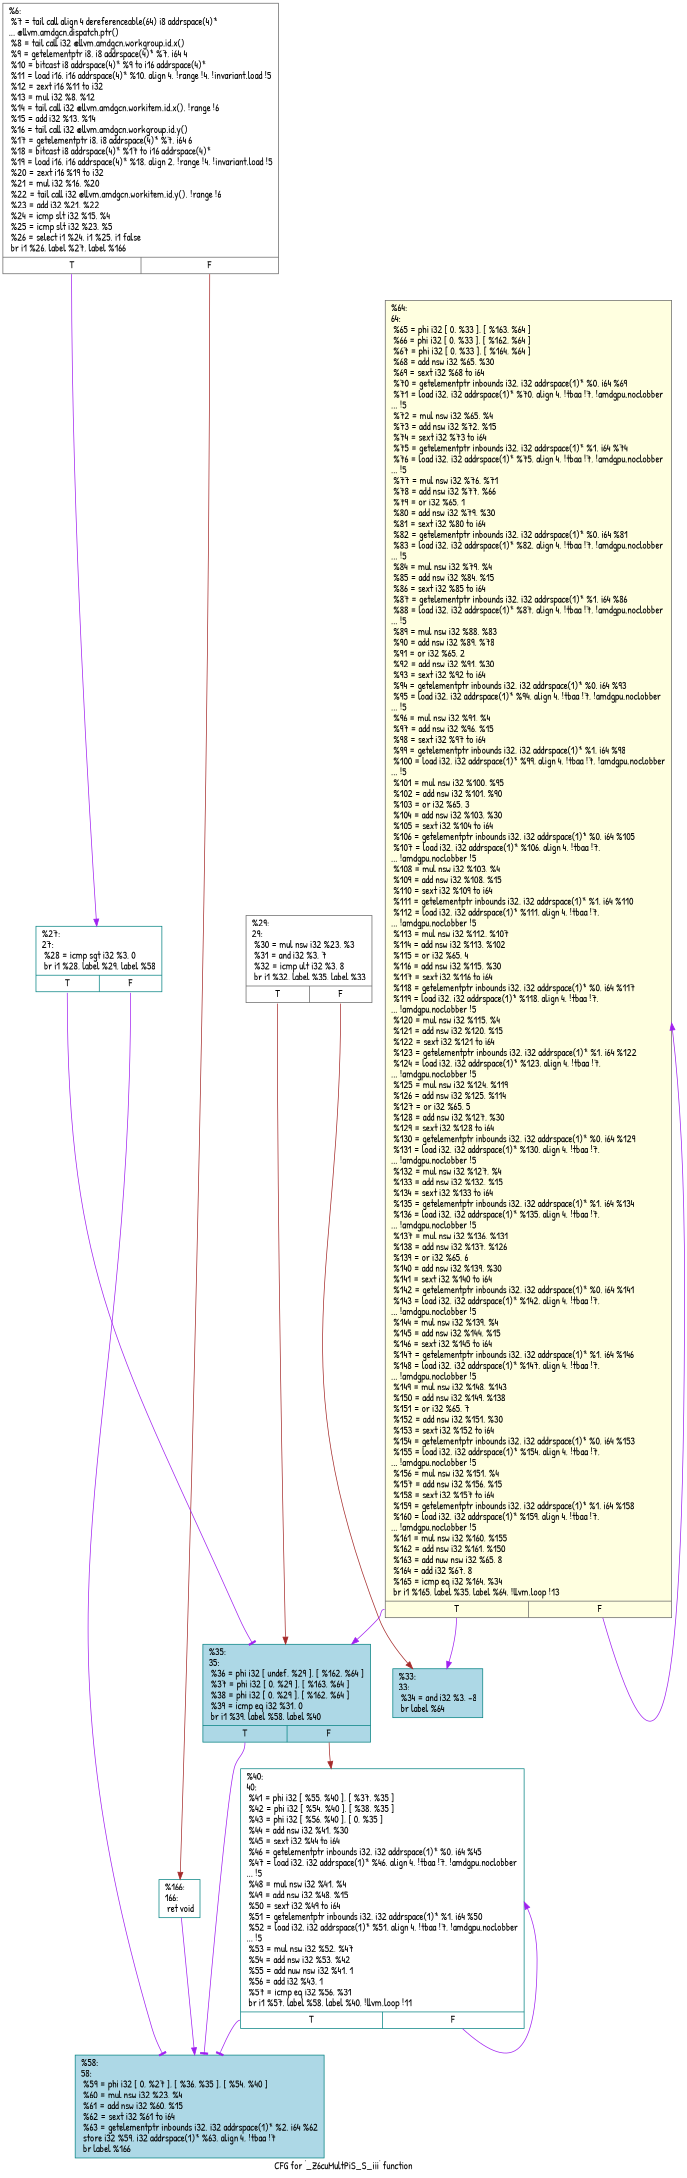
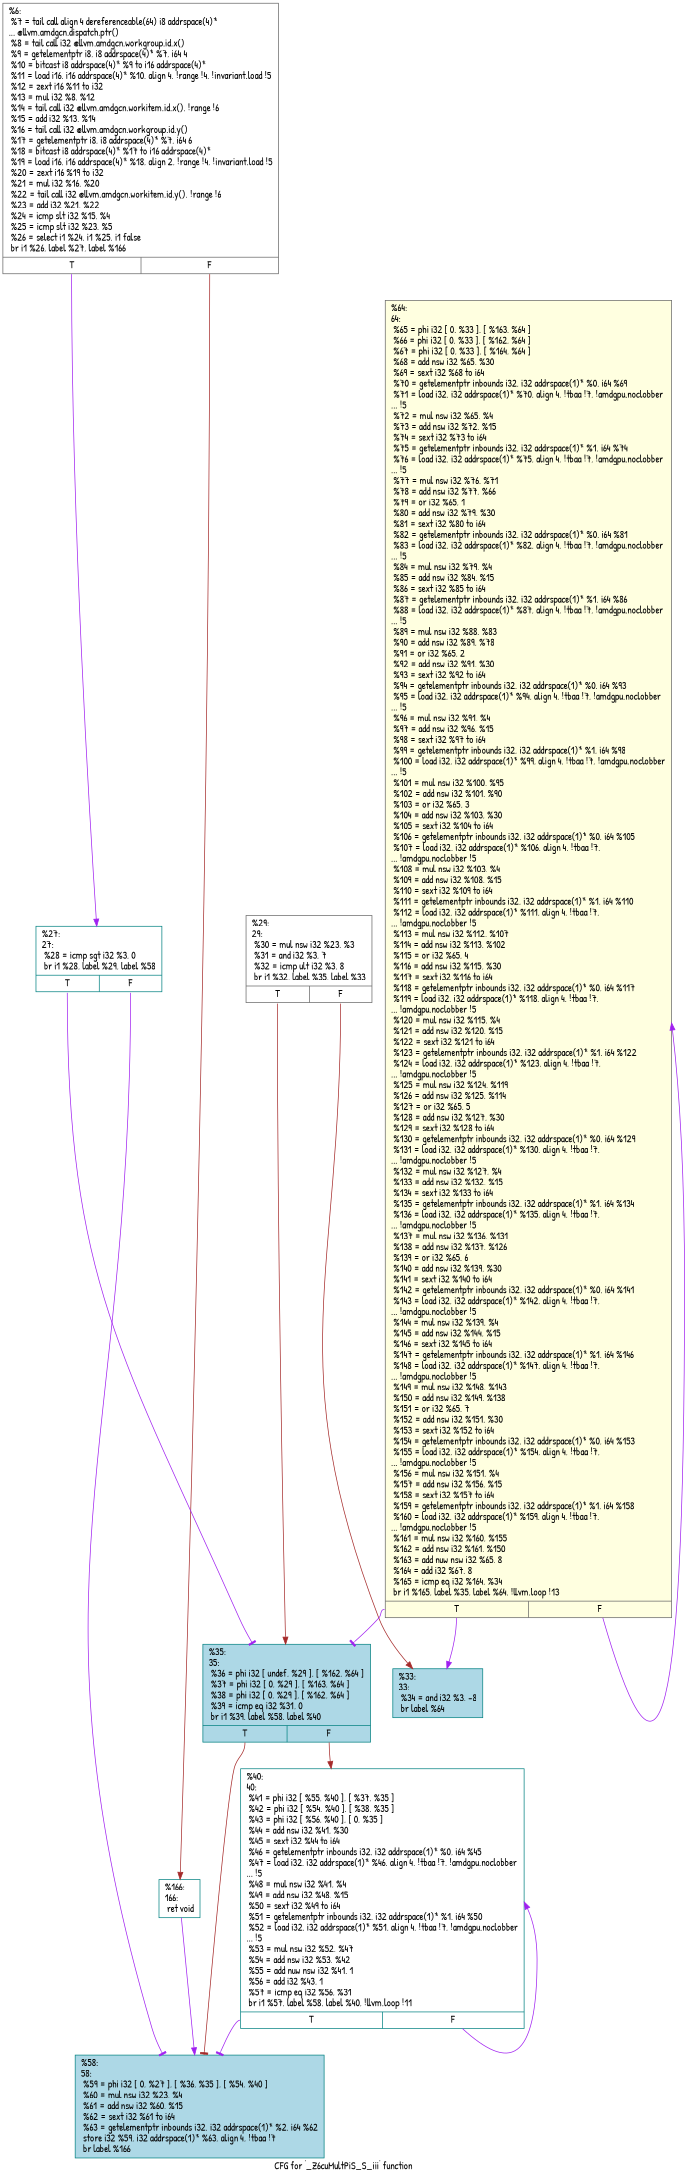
edge "%64:" -> "%35:": arrowhead normal -> tee
edge "%35:" -> "%58:": color purple -> brown
